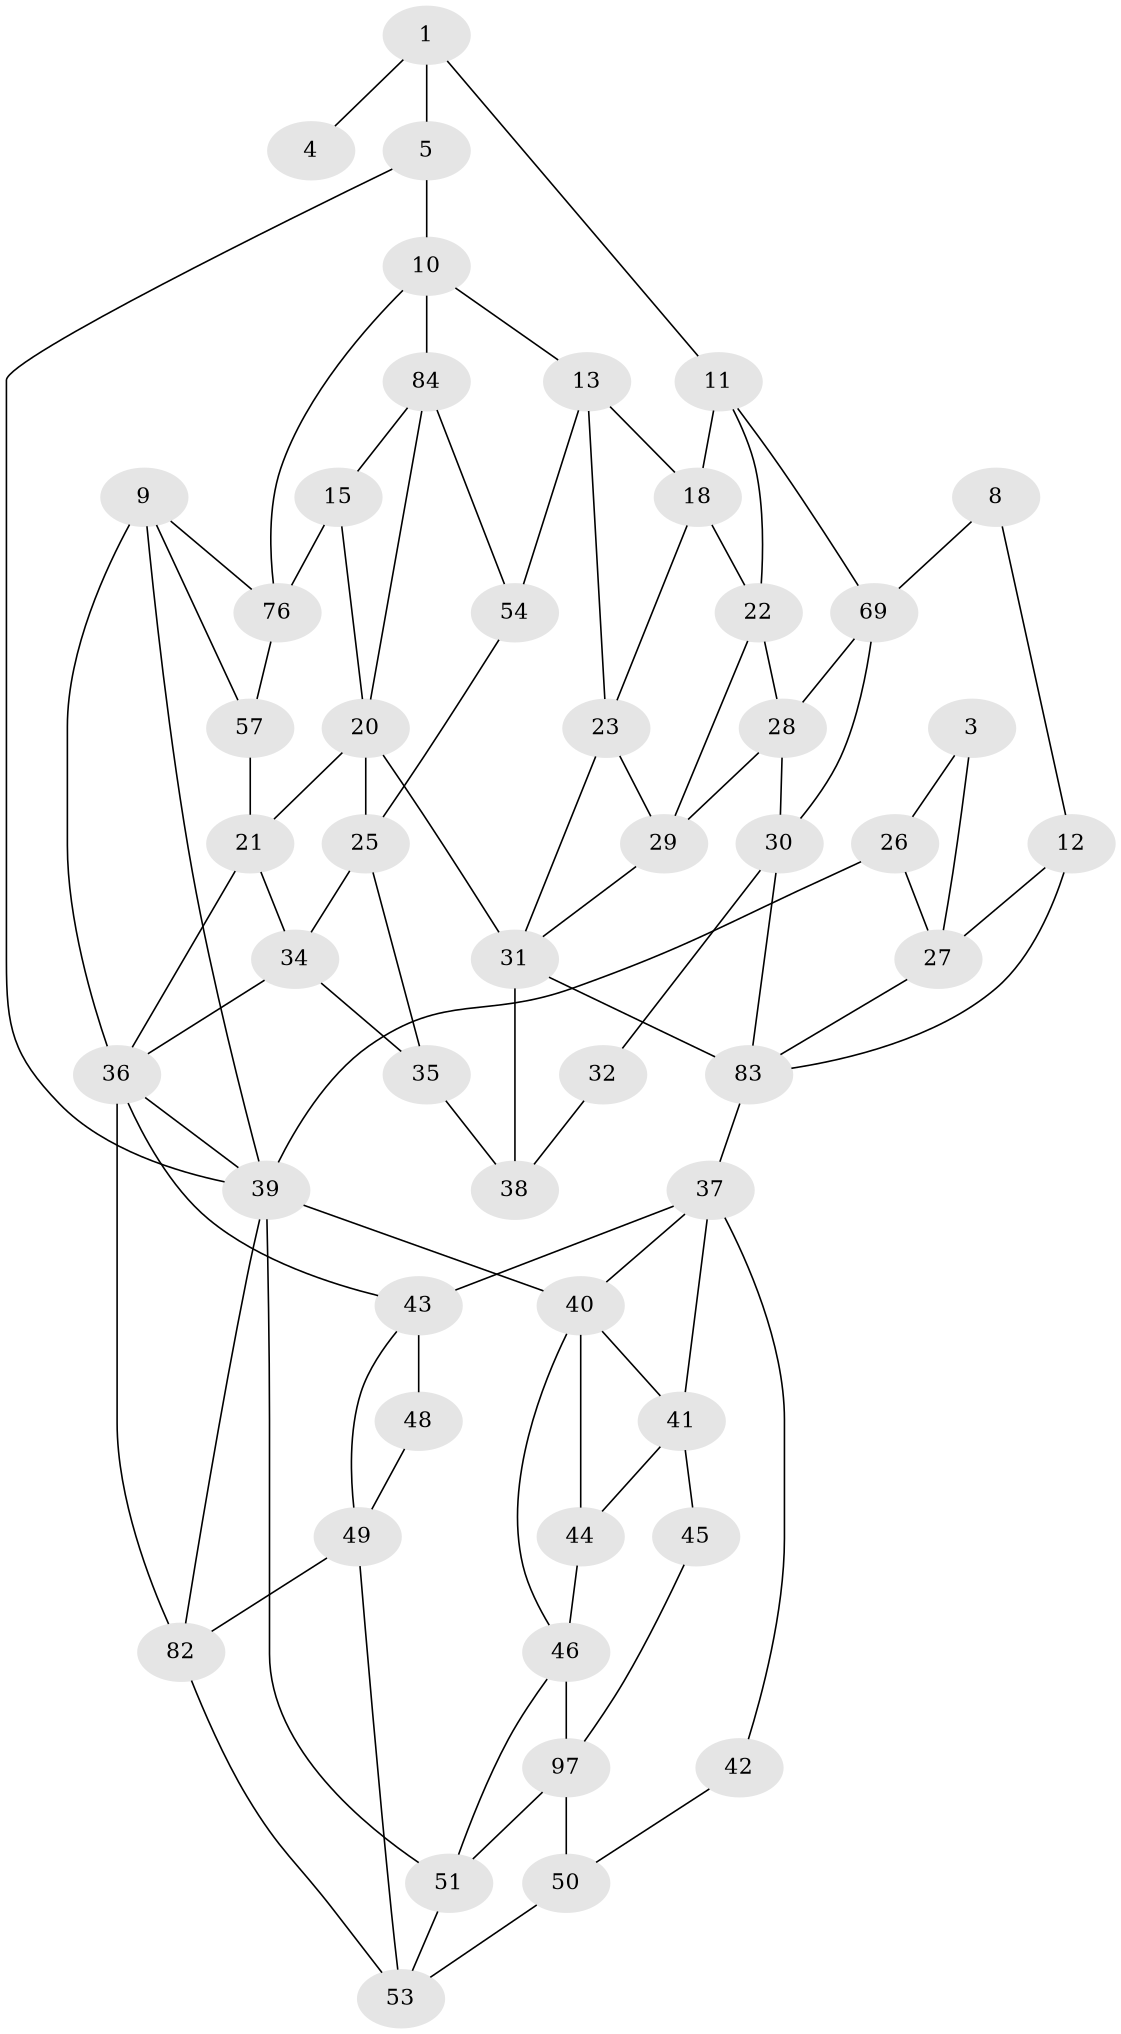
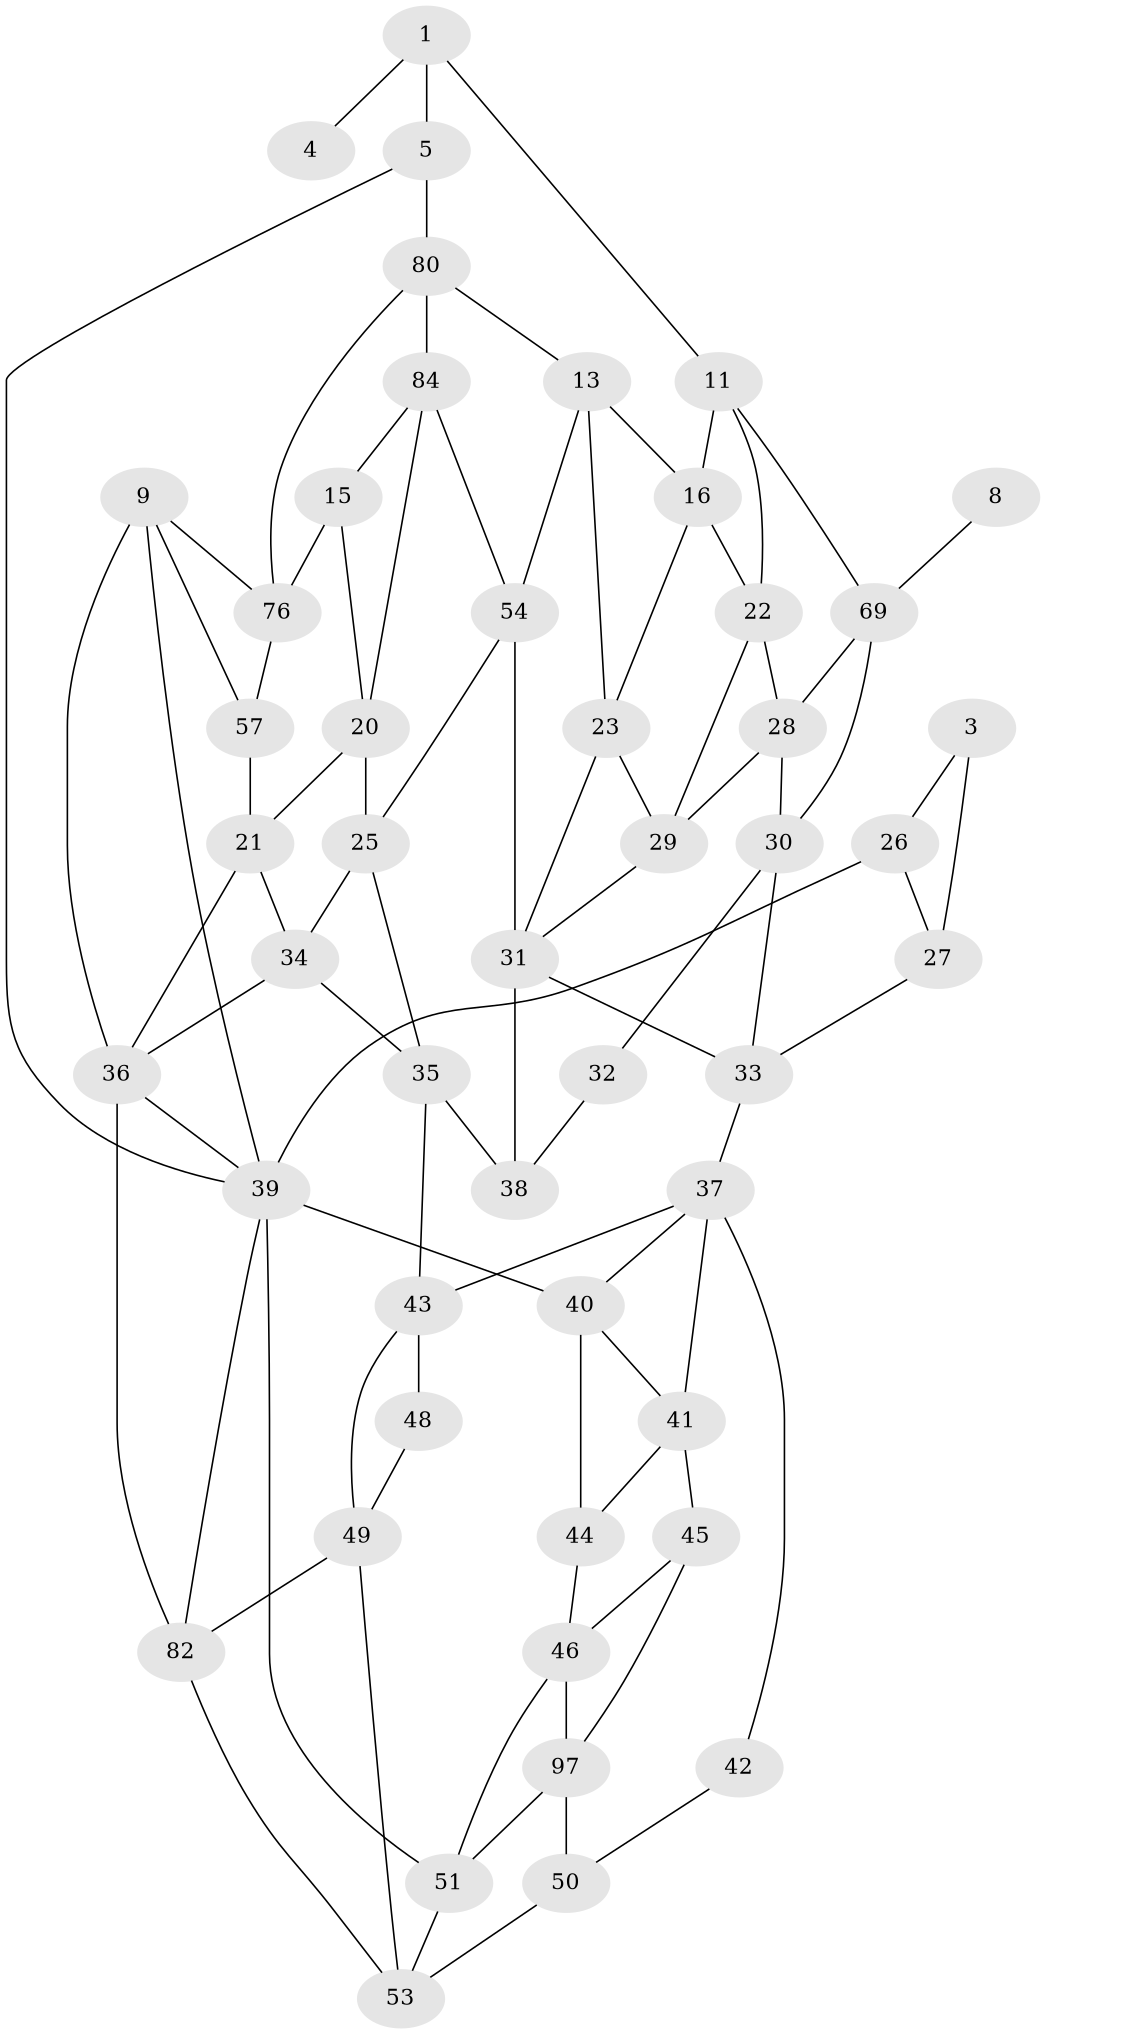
node "10": label "10" -> "80"
node "18": label "18" -> "16"
edge "20" -- "31": now "54" -- "31"
node "12": removed
node "83": label "83" -> "33"
edge "36" -- "43": now "35" -- "43"
edge "40" -- "46": now "45" -- "46"
